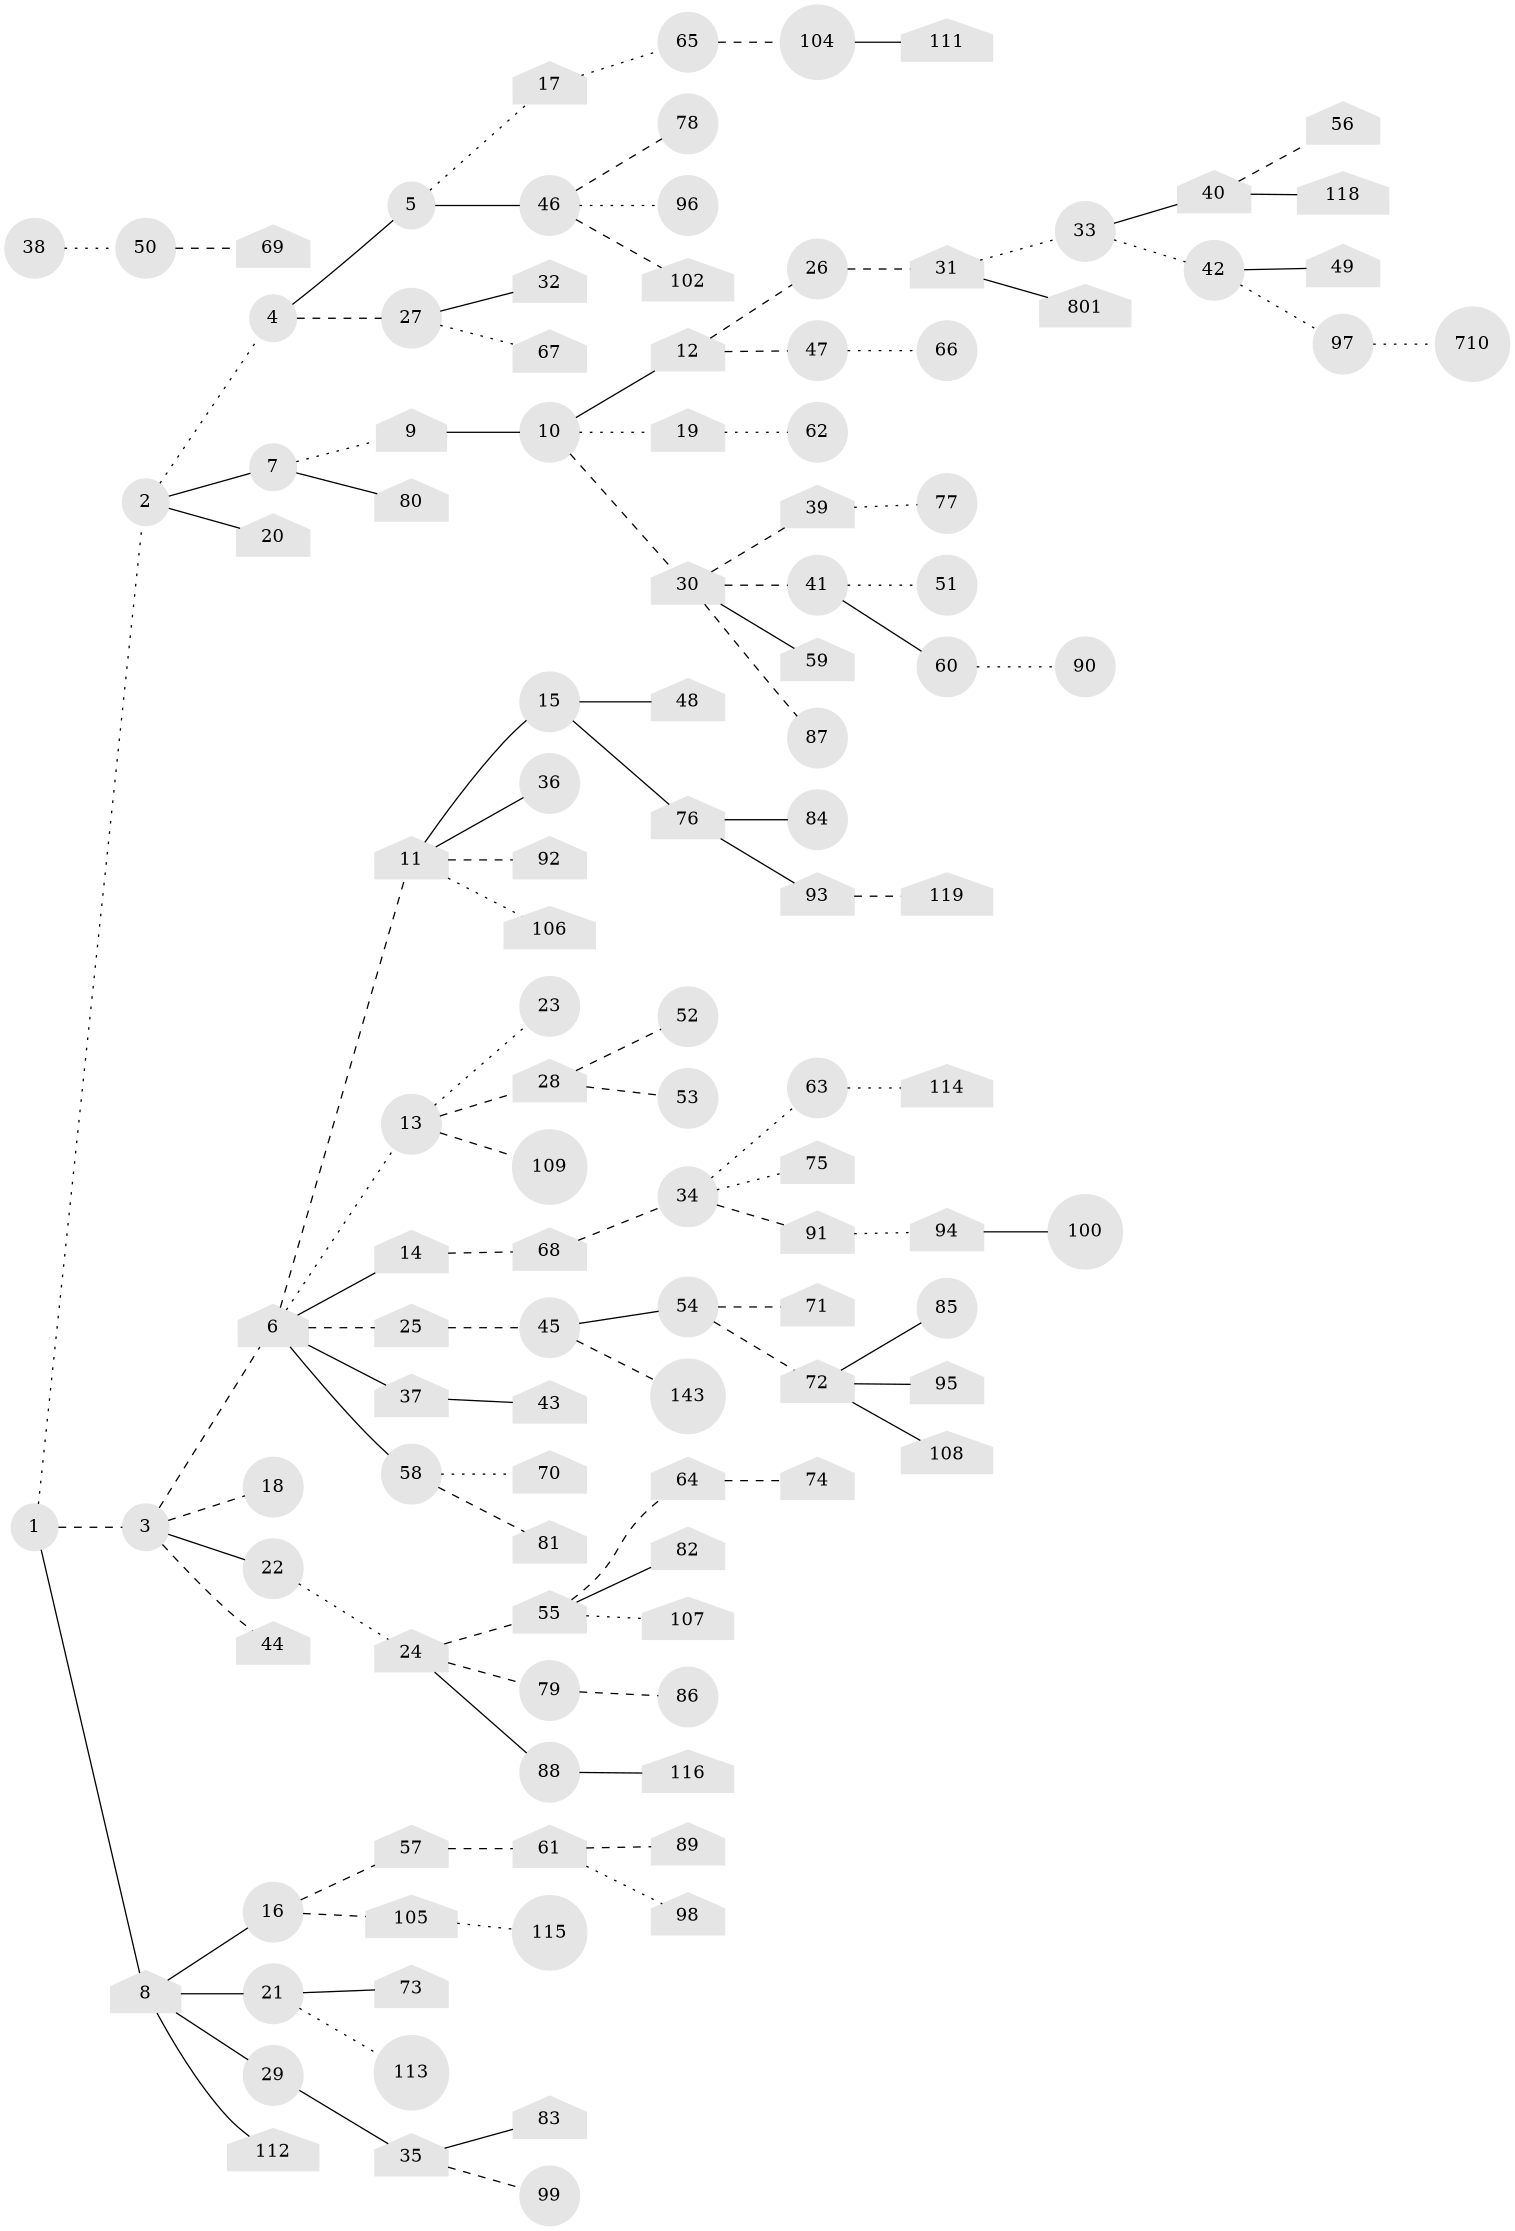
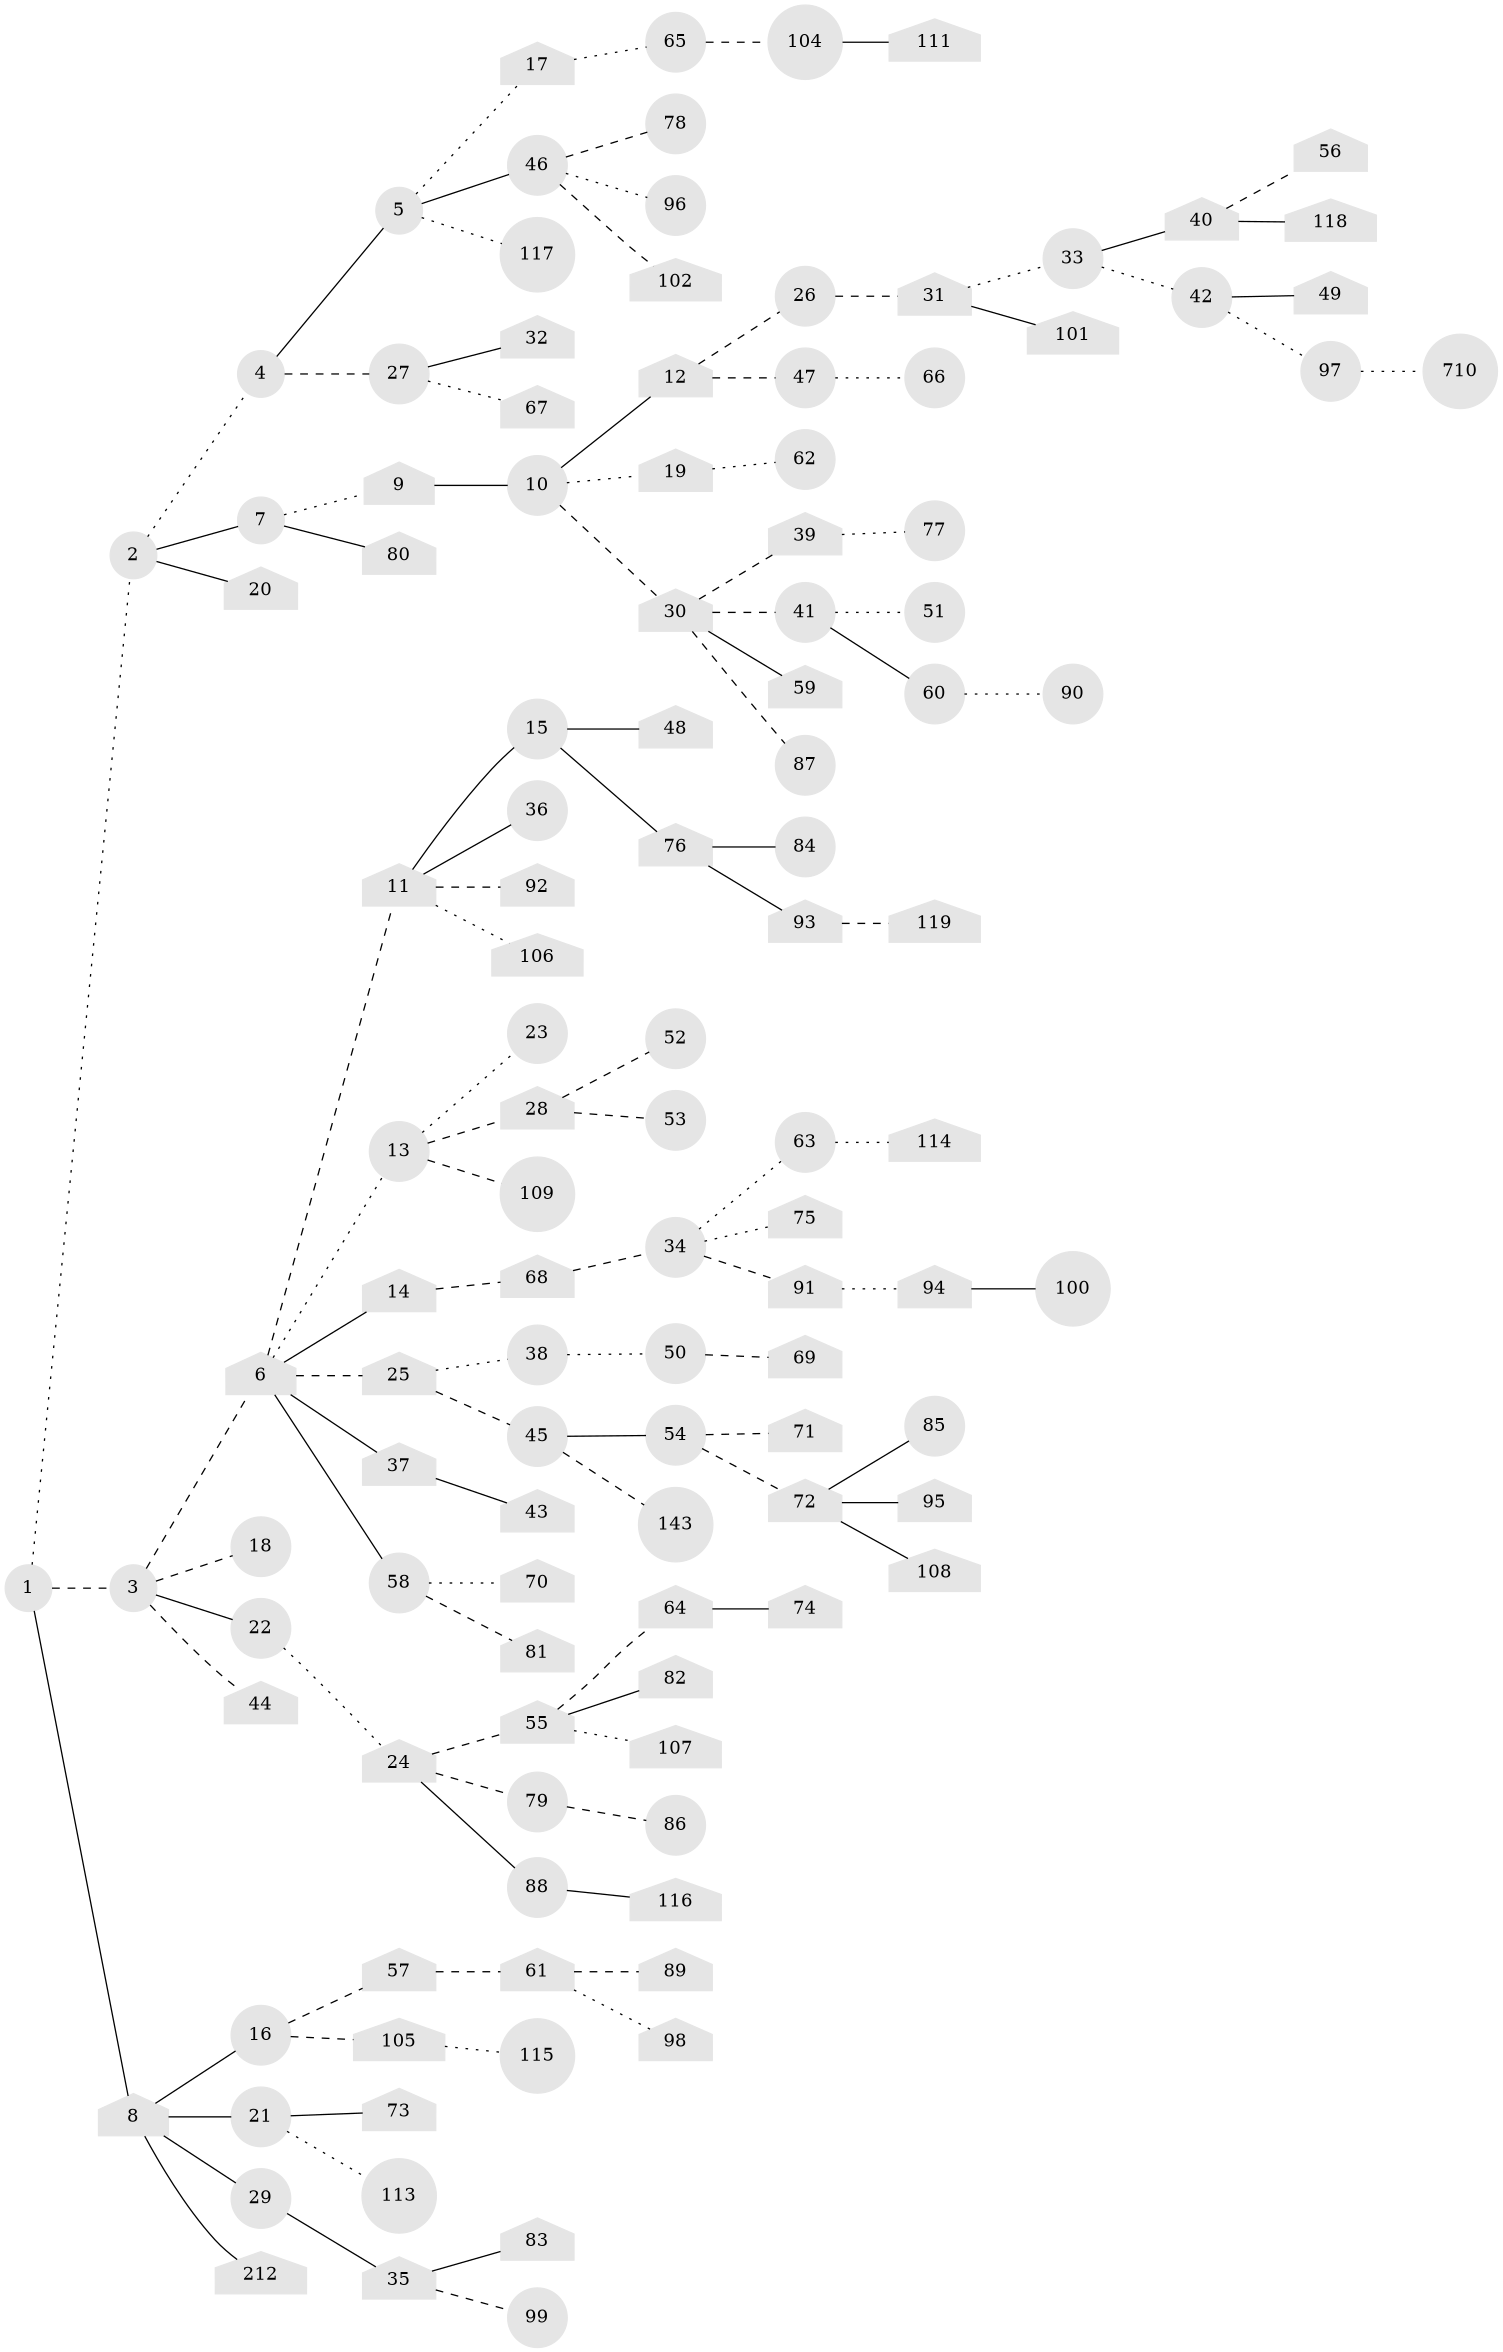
node "117": added
node "801": label "801" -> "101"
edge "38" -- "25": added
edge "64" -- "74": style dashed -> solid
node "112": label "112" -> "212"
